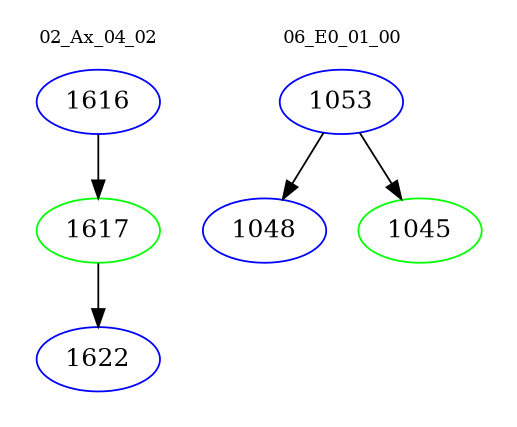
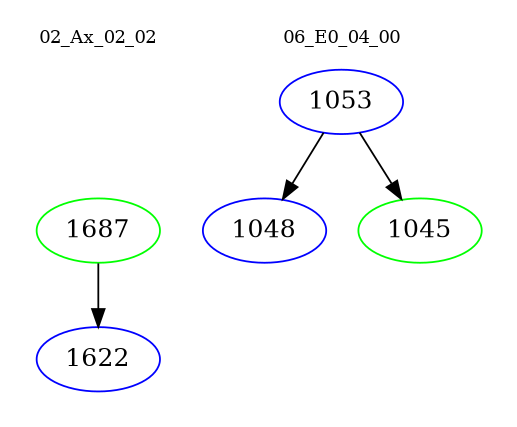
cluster "02_Ax_04_02": label "02_Ax_04_02" -> "02_Ax_02_02"
cluster "06_E0_01_00": label "06_E0_01_00" -> "06_E0_04_00"
node "1616": removed
node "1617": label "1617" -> "1687"
